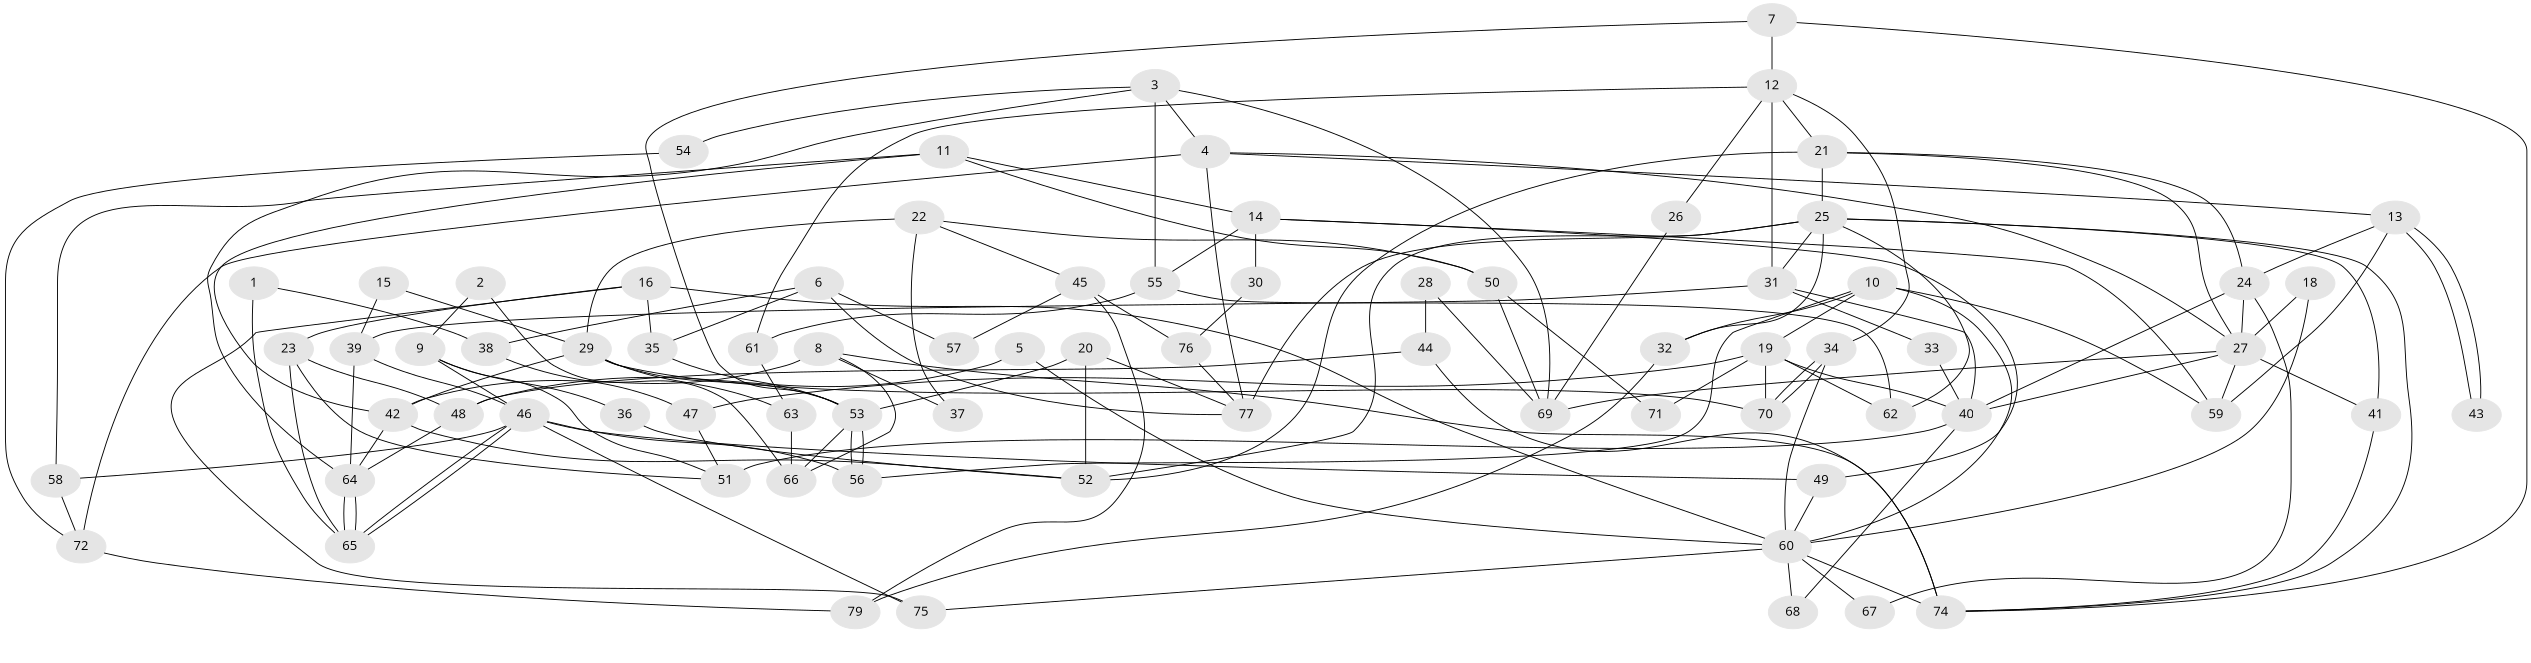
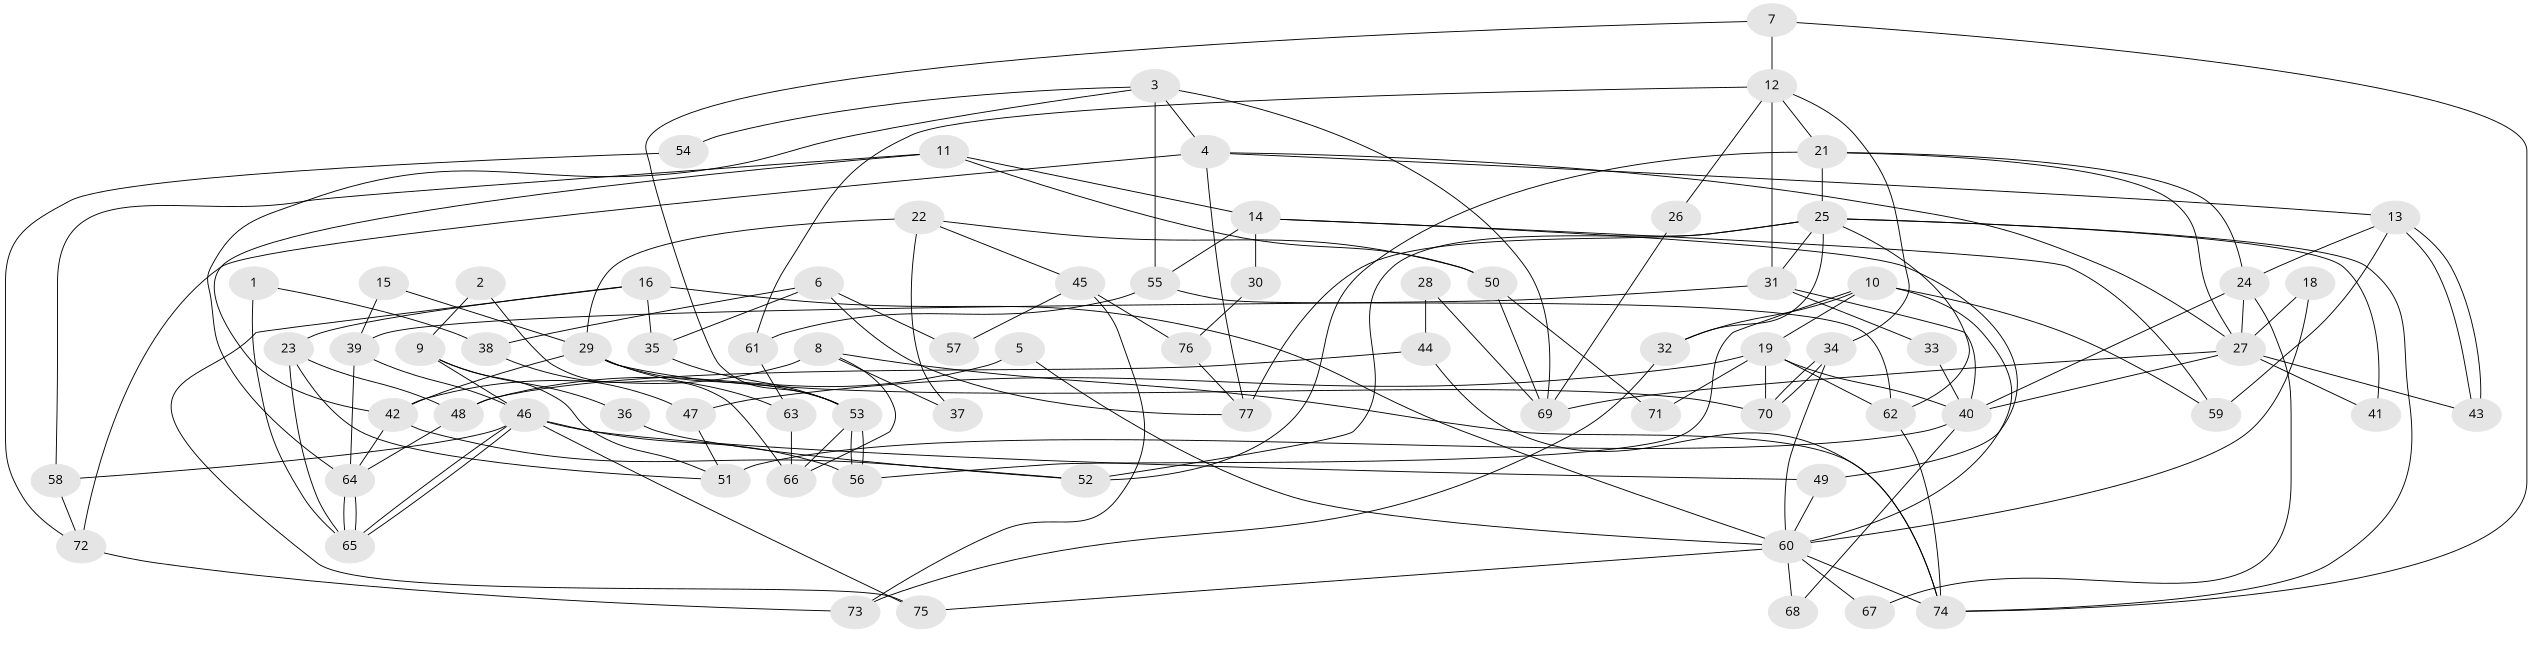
node "20": removed
edge "27" -- "59": now "27" -- "43"
edge "41" -- "74": now "62" -- "74"
node "79": label "79" -> "73"
